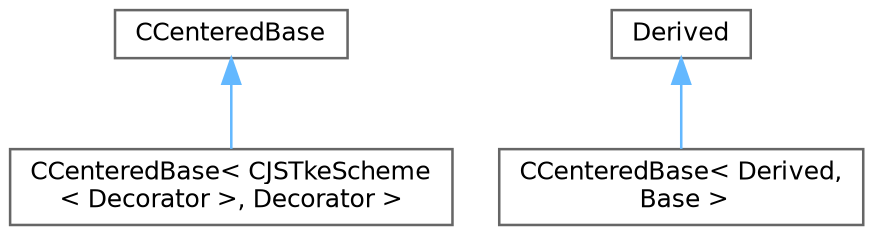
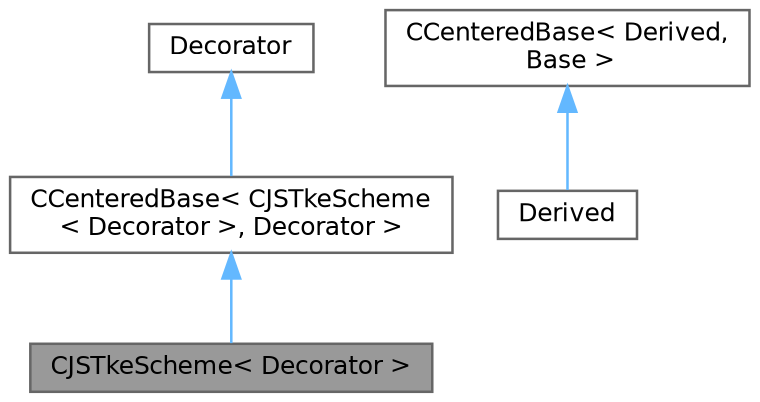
node "CCenteredBase": label "CCenteredBase" -> "Decorator"
edge "CCenteredBase< Derived, Base >" -> "Derived": reversed
node "CJSTkeScheme< Decorator >": added
